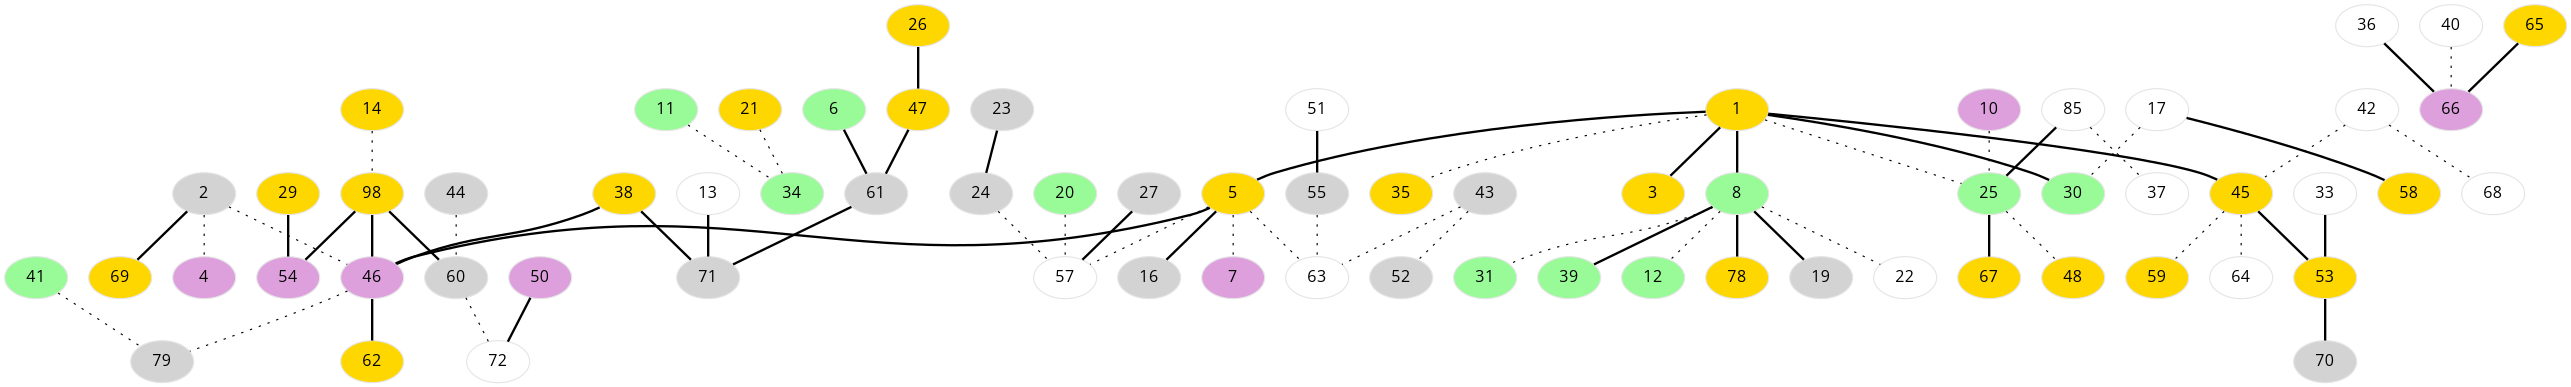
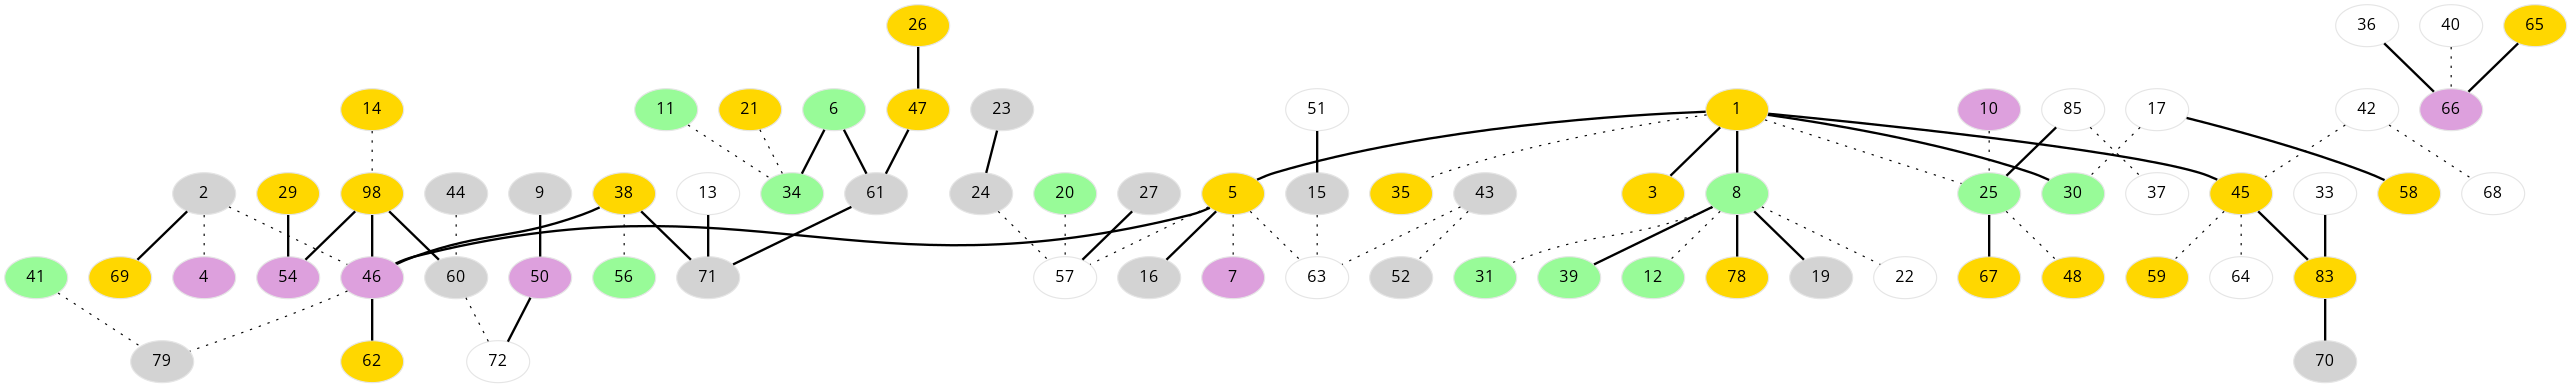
edge "6" -- "34": added
node "9": added
node "55": label "55" -> "15"
node "56": added
node "53": label "53" -> "83"
